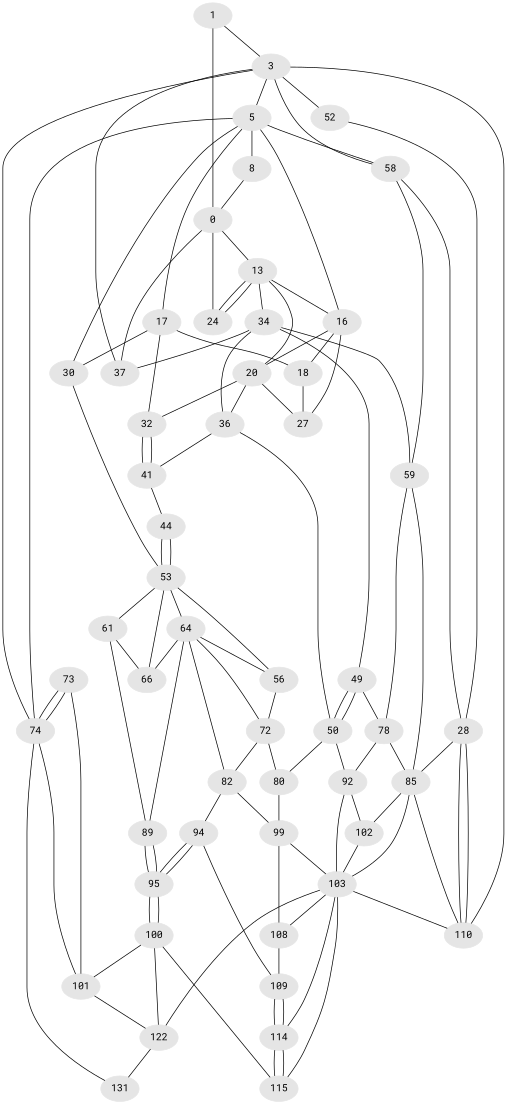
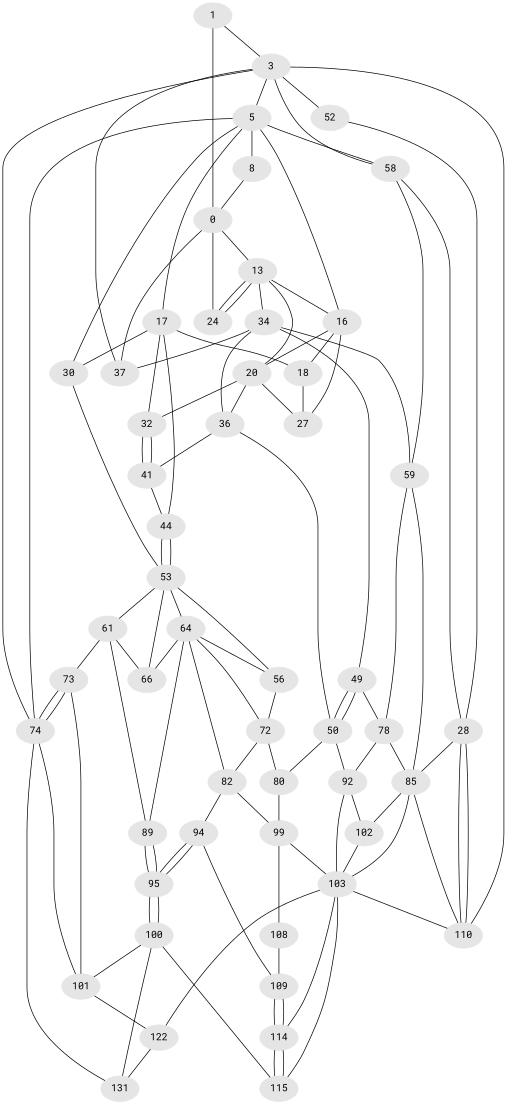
edge "17" -- "44": added
edge "61" -- "73": added
edge "103" -- "108": removed
edge "100" -- "122": now "100" -- "131"
